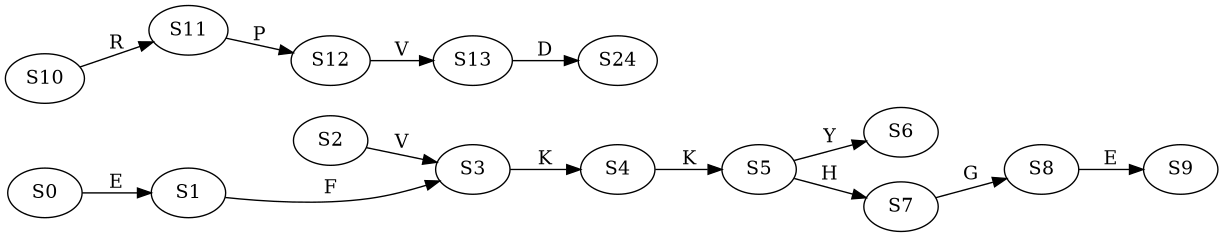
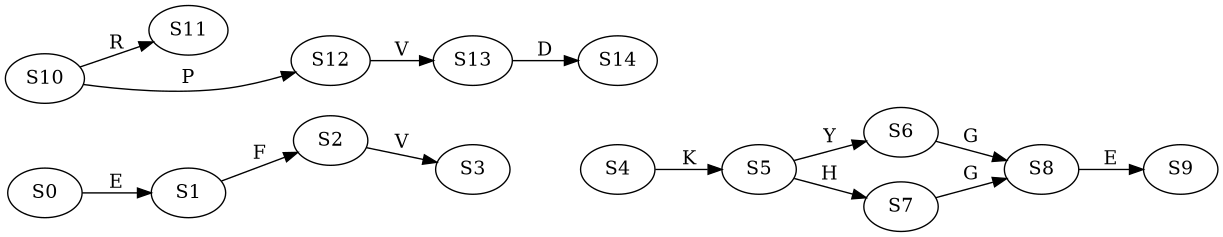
edge "S11" -> "S12": now "S10" -> "S12"
node "S24": label "S24" -> "S14"
edge "S6" -> "S8": added, label "G"
edge "S3" -> "S4": removed, label "K"
edge "S1" -> "S3": now "S1" -> "S2"
